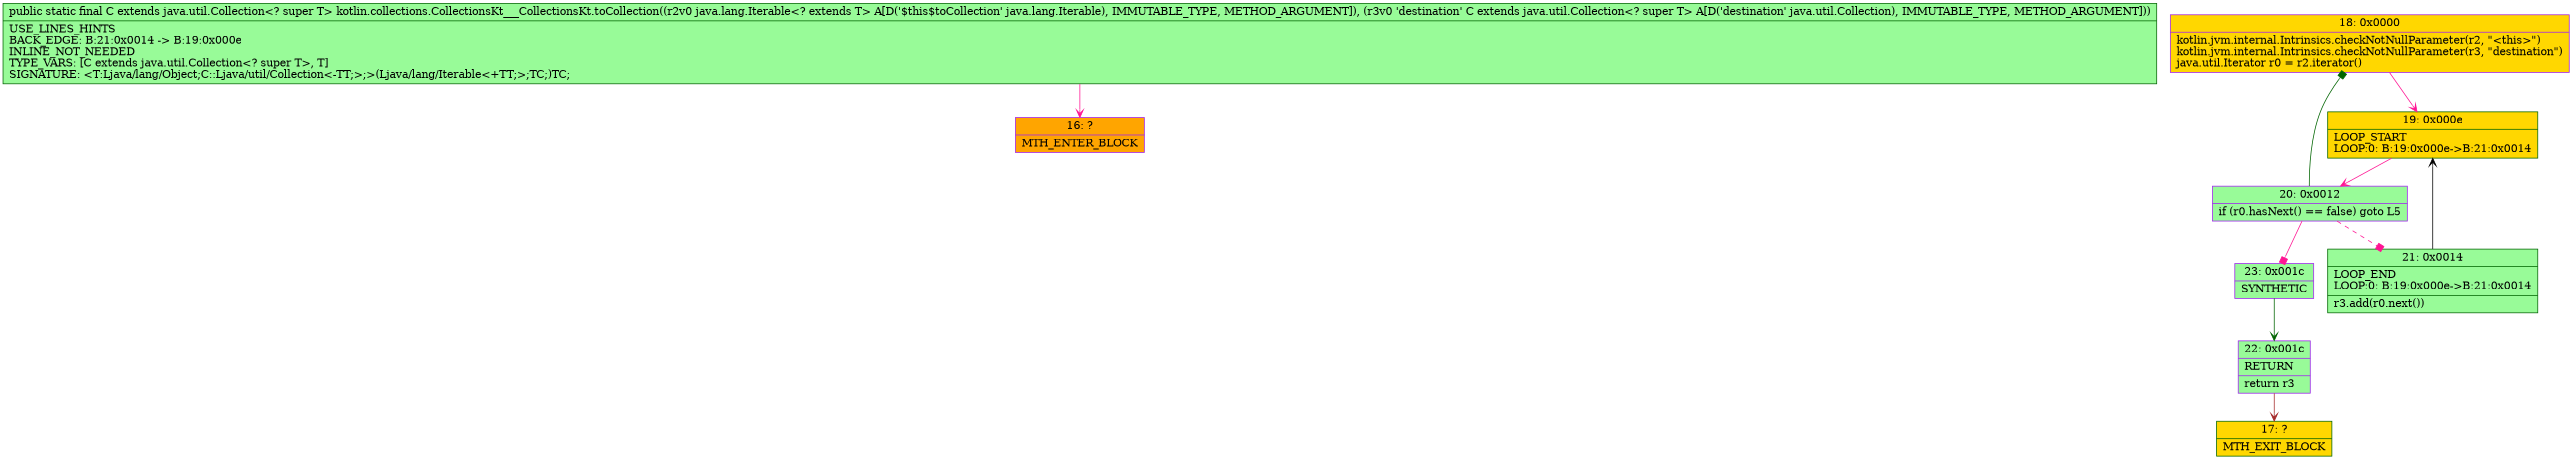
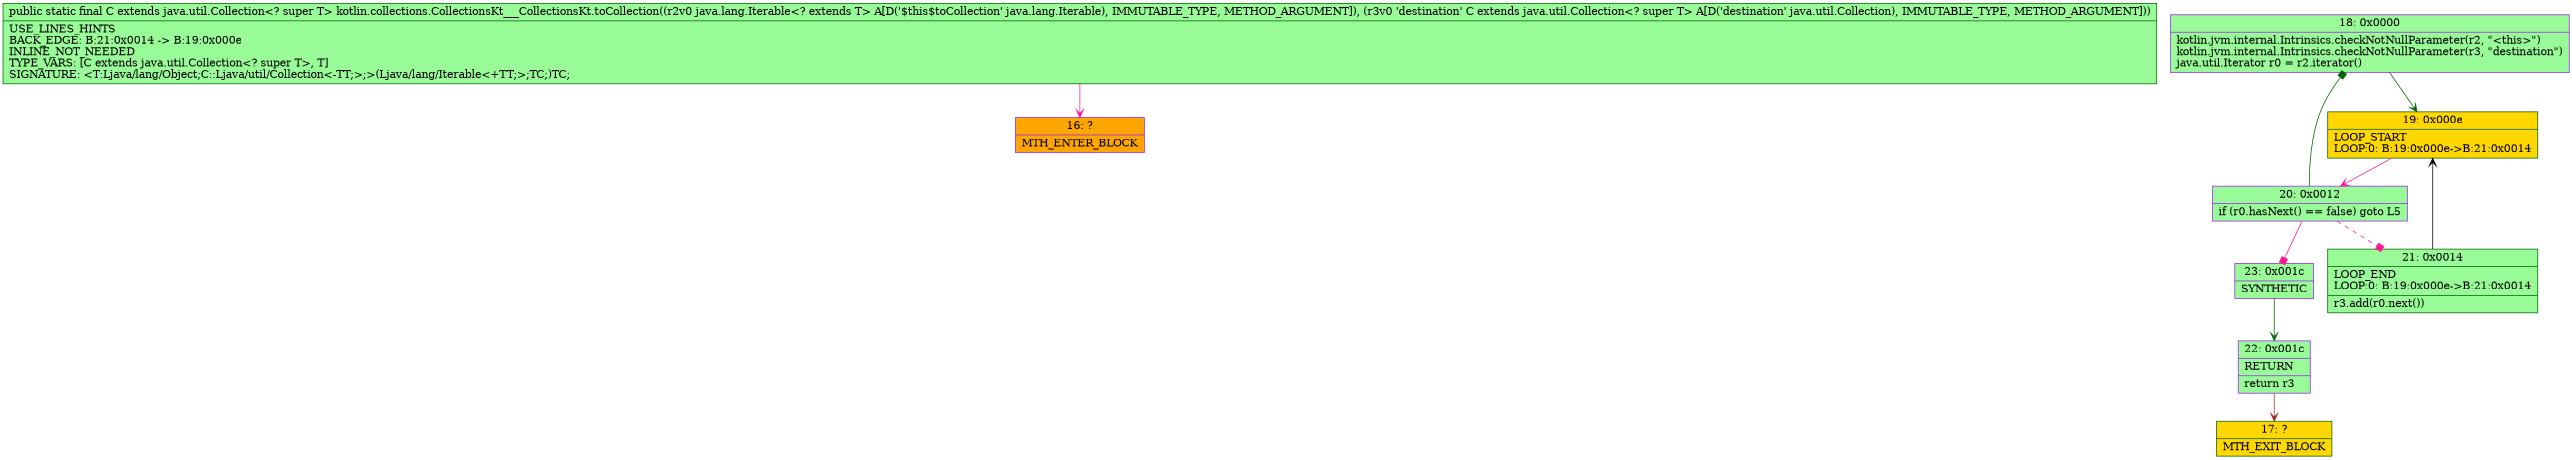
node "18: 0x0000": fillcolor gold -> palegreen
edge "18: 0x0000" -> "19: 0x000e": color deeppink -> darkgreen
